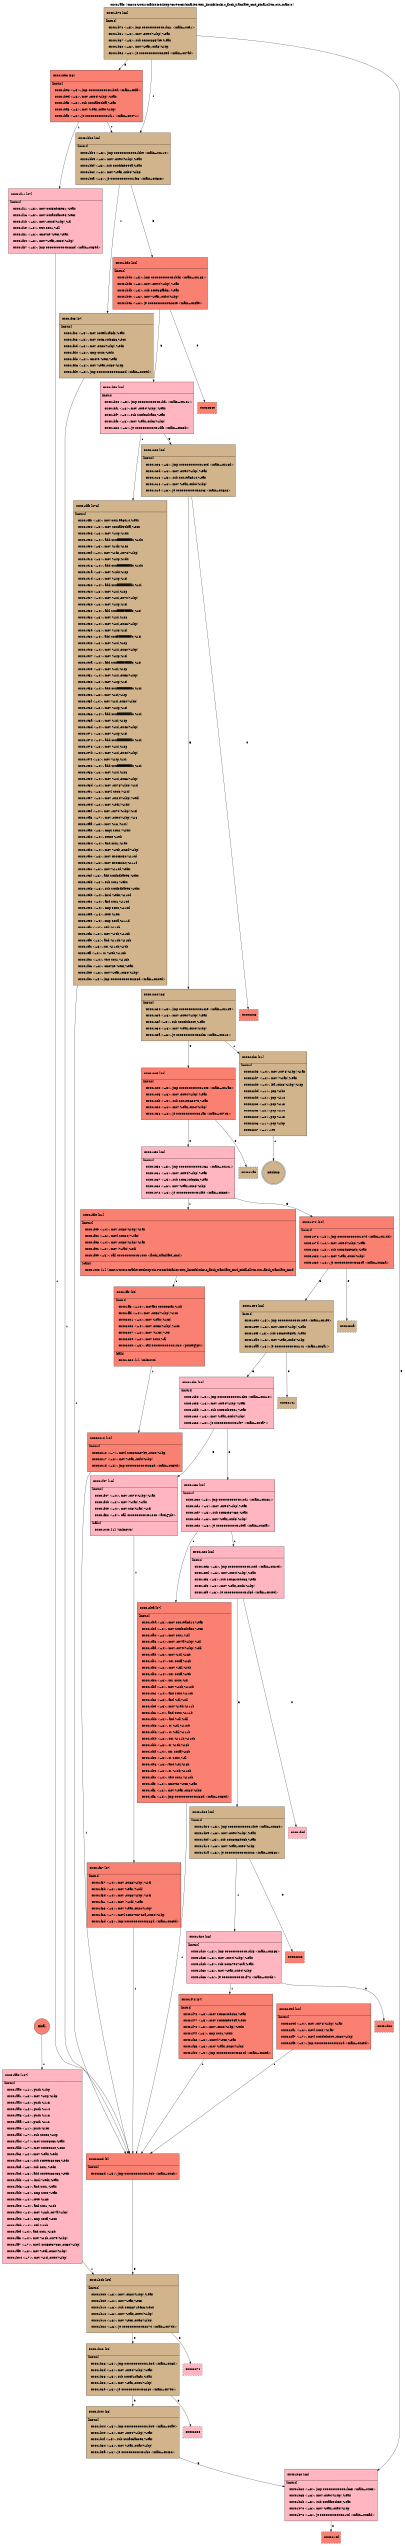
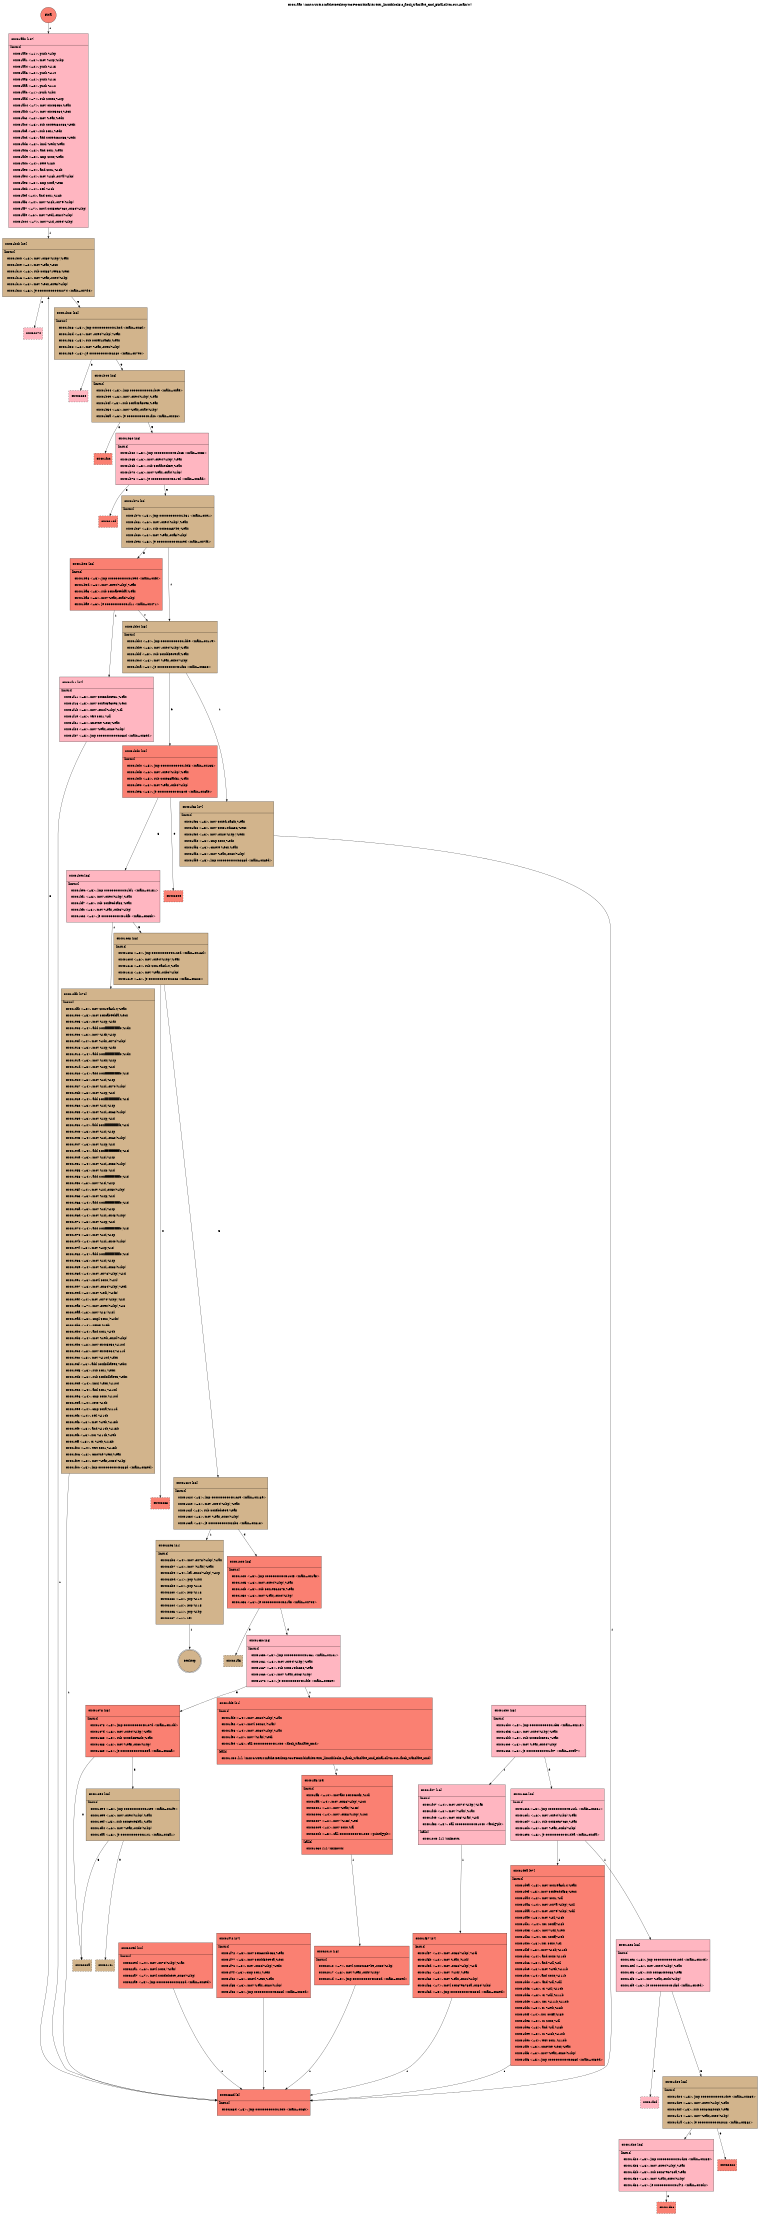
node "0x401f2c": added
edge "0x401b7c [28]" -> "0x401b60 [28]": reversed
edge "0x401c94 [28]" -> "0x401cb0 [28]": now "0x401c94 [28]" -> "0x40230a"
edge "0x401cb0 [28]" -> "0x401f47 [16]": label " 5" -> " 1"
edge "0x401d20 [28]" -> "0x401f72 [27]": removed, label "1"
